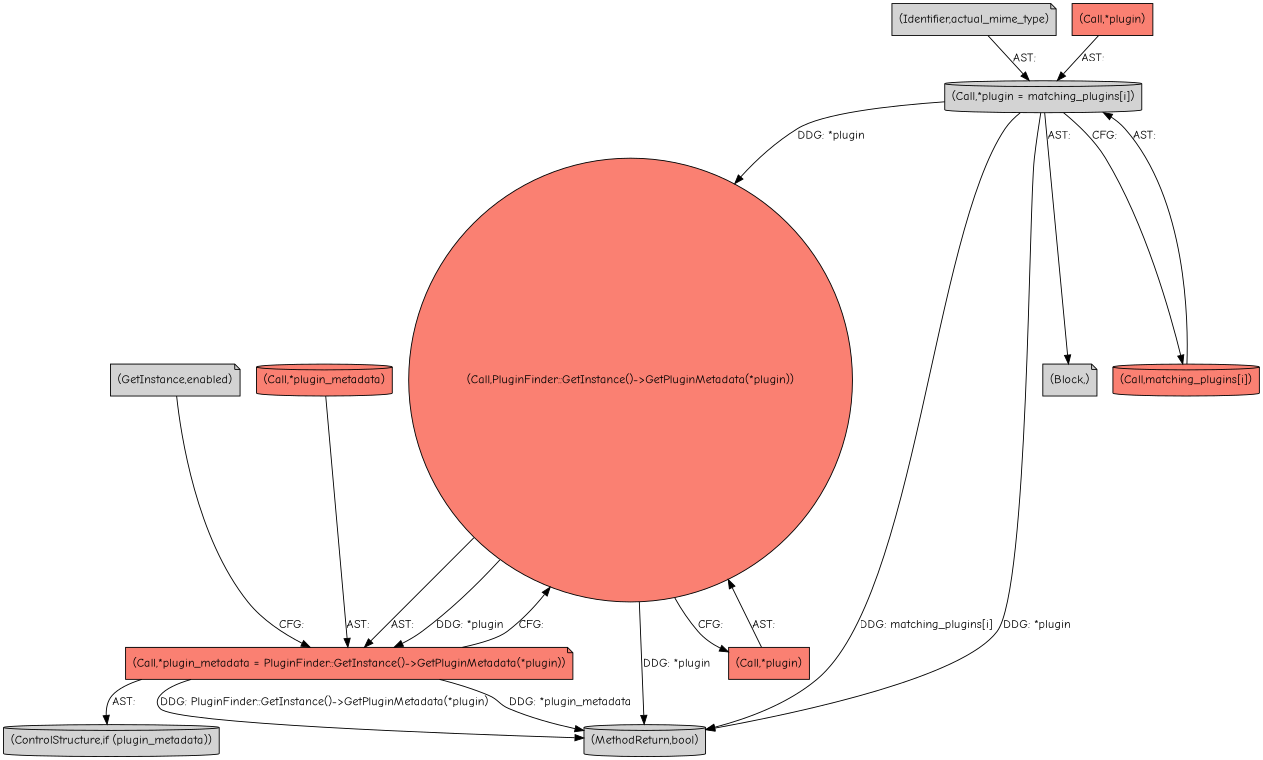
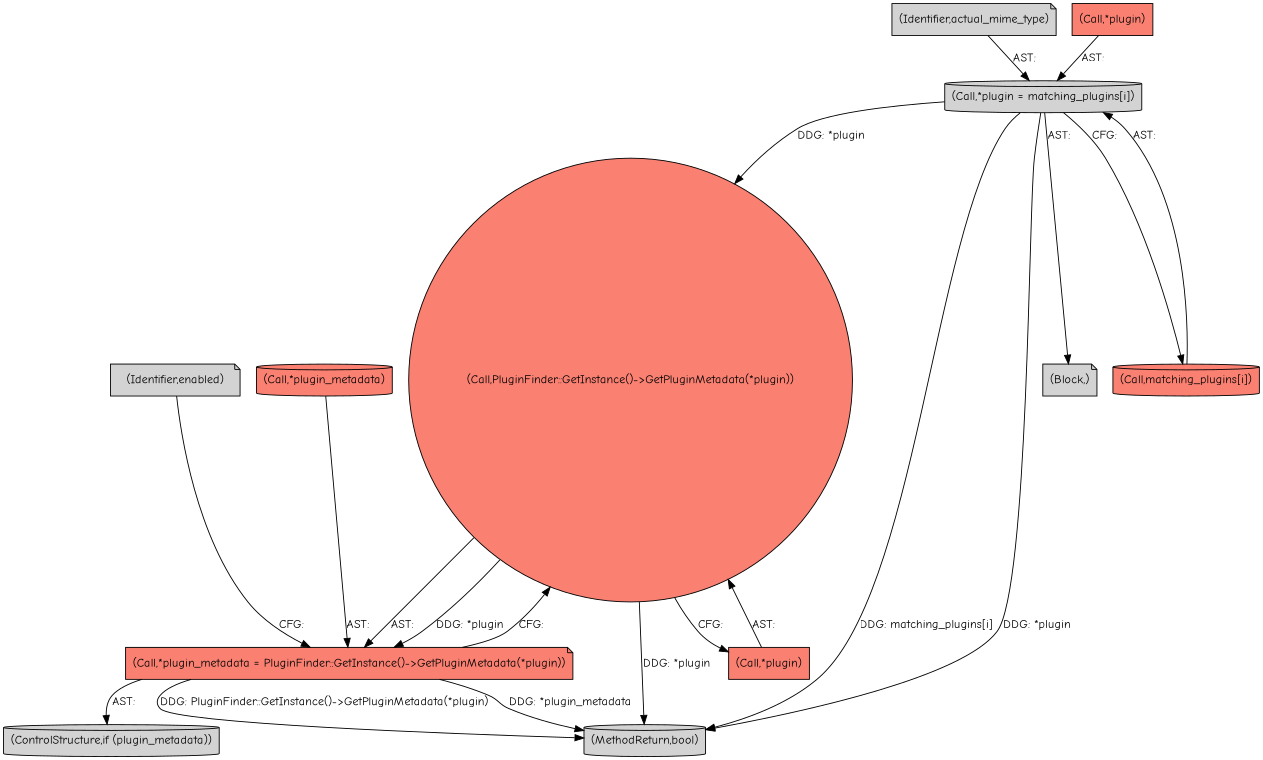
node "(GetInstance,enabled)": label "(GetInstance,enabled)" -> "(Identifier,enabled)"
